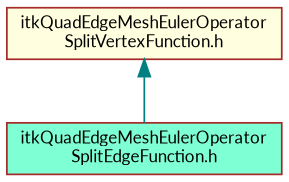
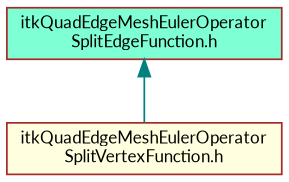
edge "itkQuadEdgeMeshEulerOperator SplitEdgeFunction.h" -> "itkQuadEdgeMeshEulerOperator SplitVertexFunction.h": reversed
